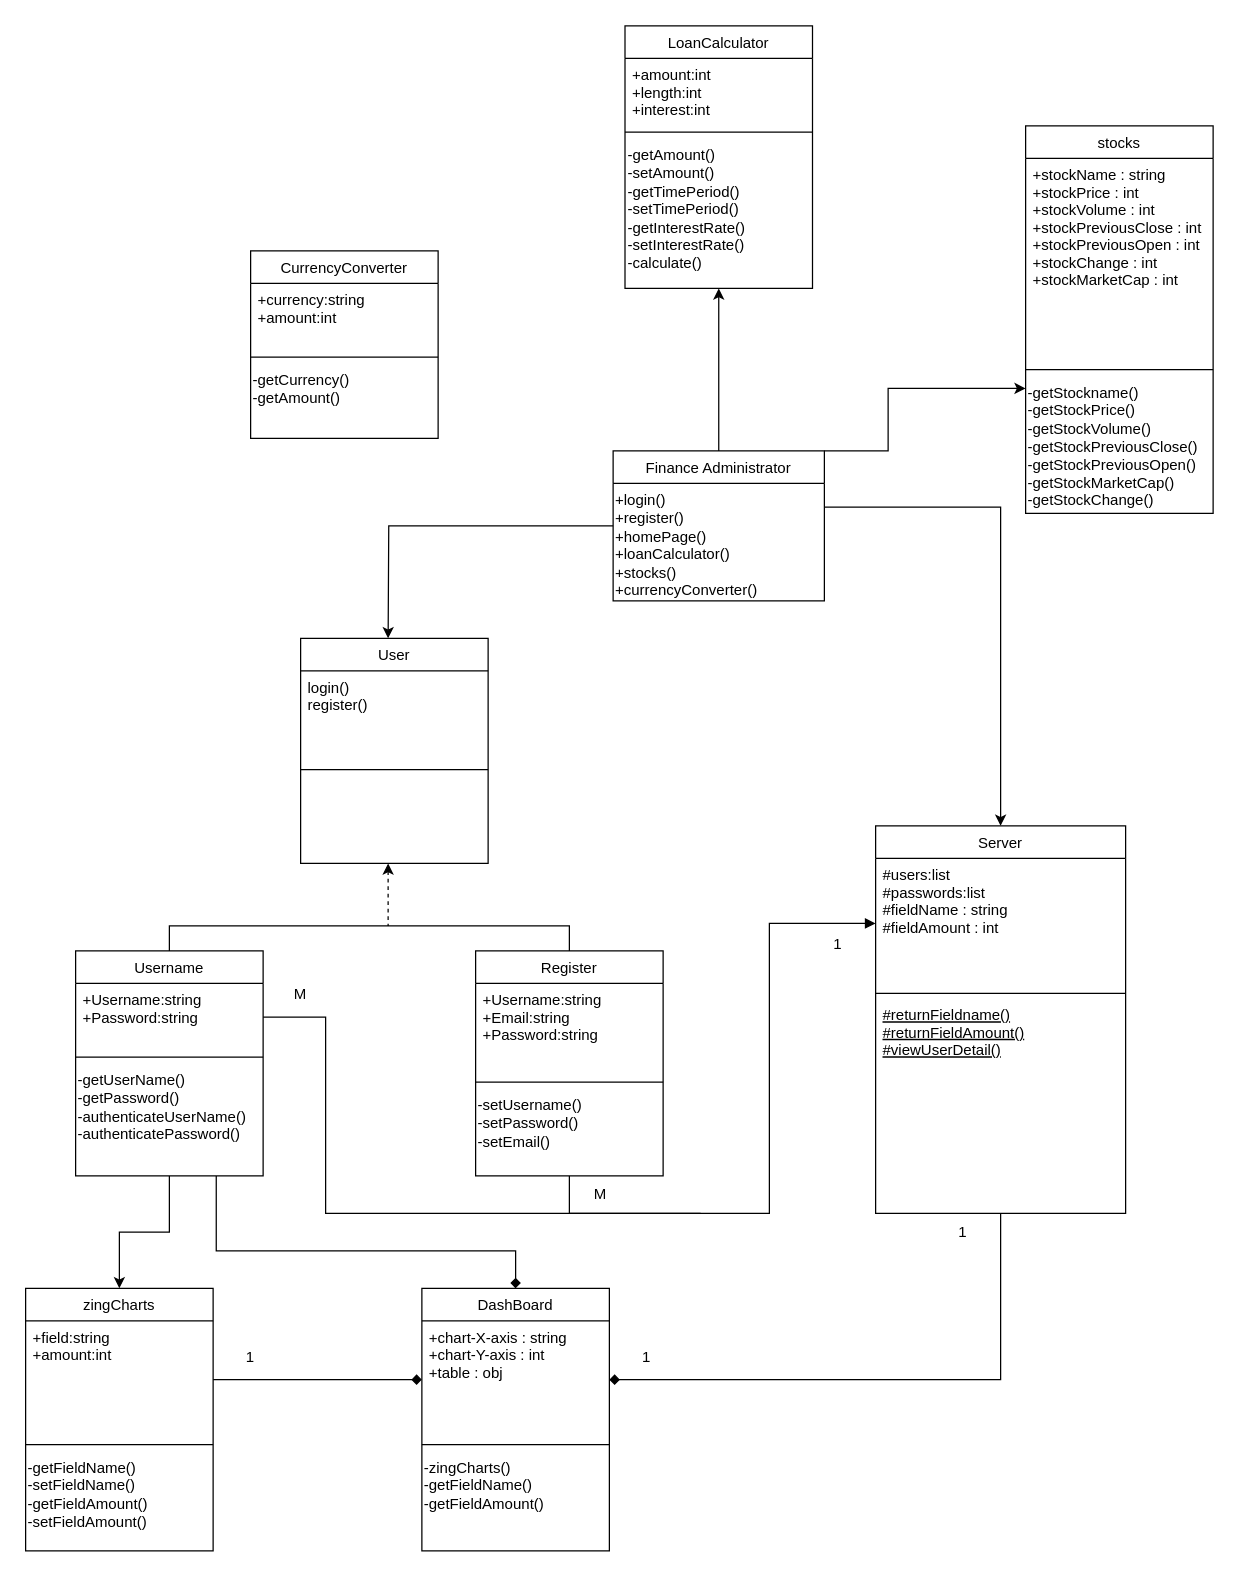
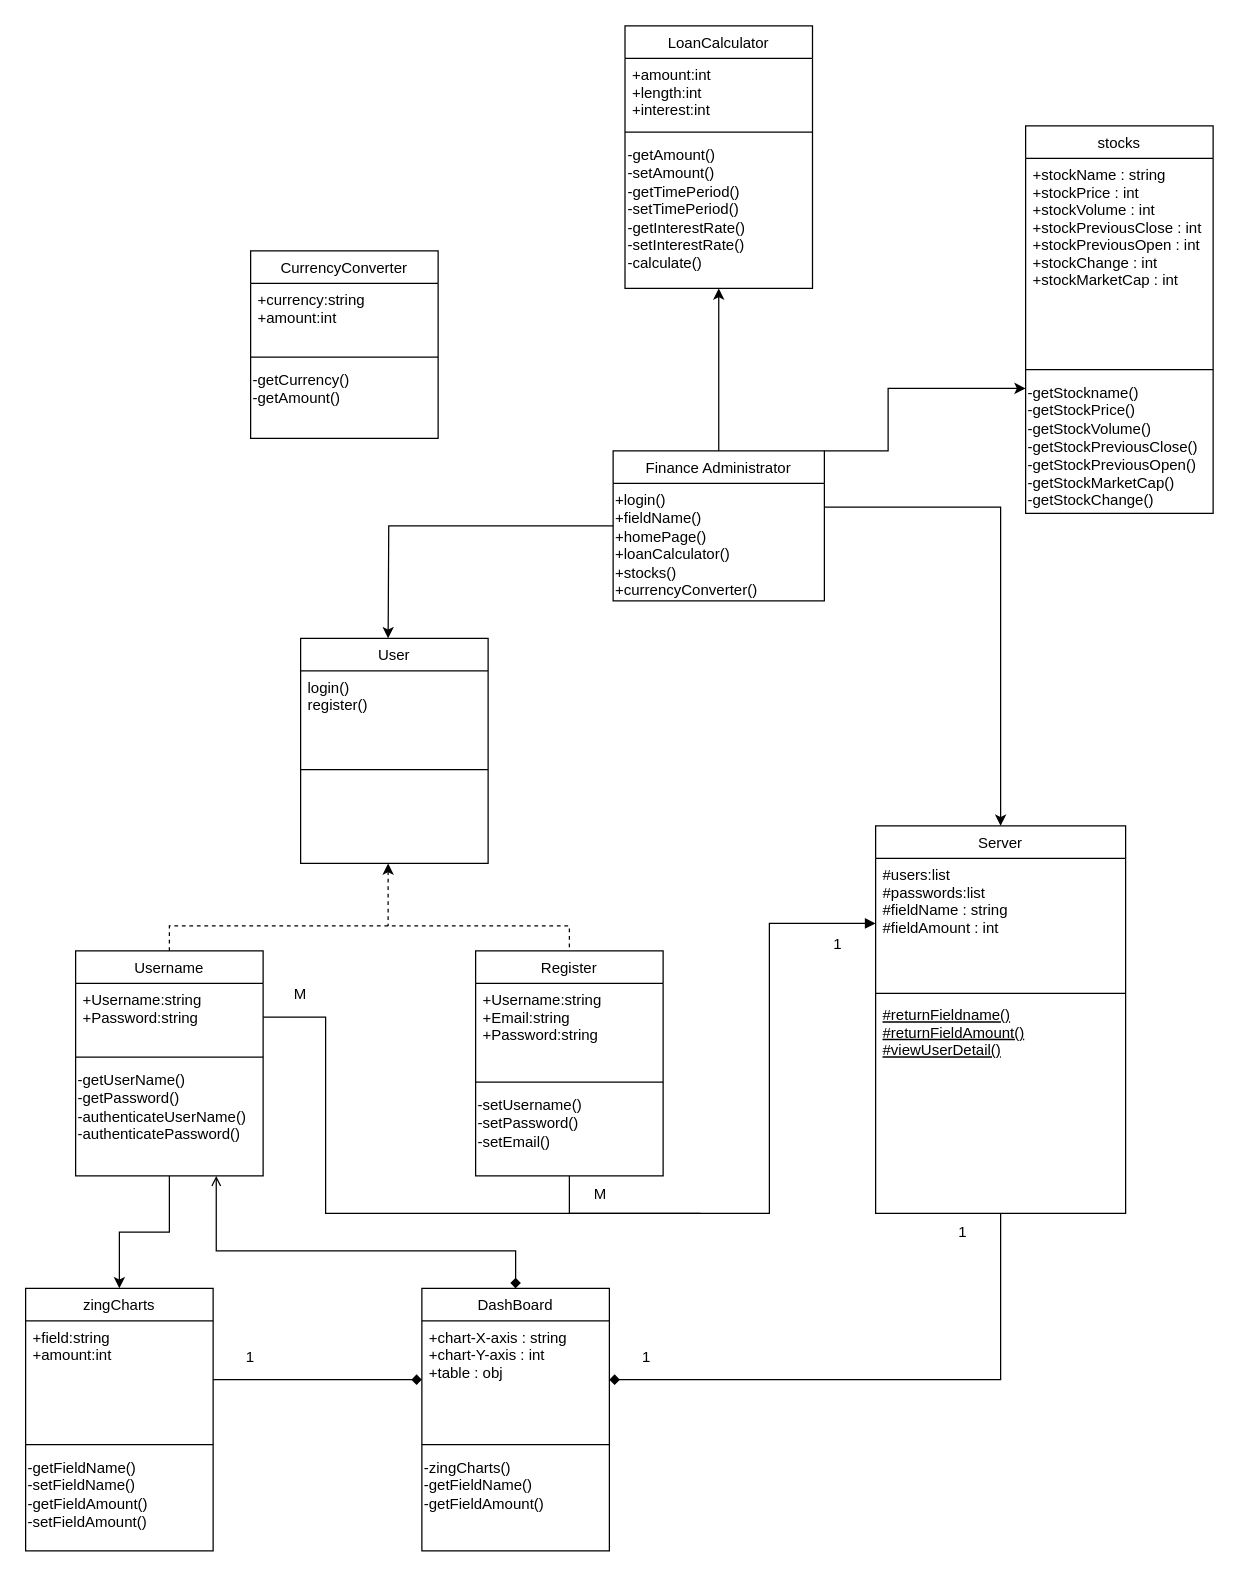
node "+login() +register() +homePage() +loanCalculator() +stocks() +currencyConverter()": label "+login() +register() +homePage() +loanCalculator() +stocks() +currencyConverter()" -> "+login() +fieldName() +homePage() +loanCalculator() +stocks() +currencyConverter()"
edge "Username" -- "Register": style solid -> dashed
edge "Username" -> "DashBoard": arrowhead none -> open
